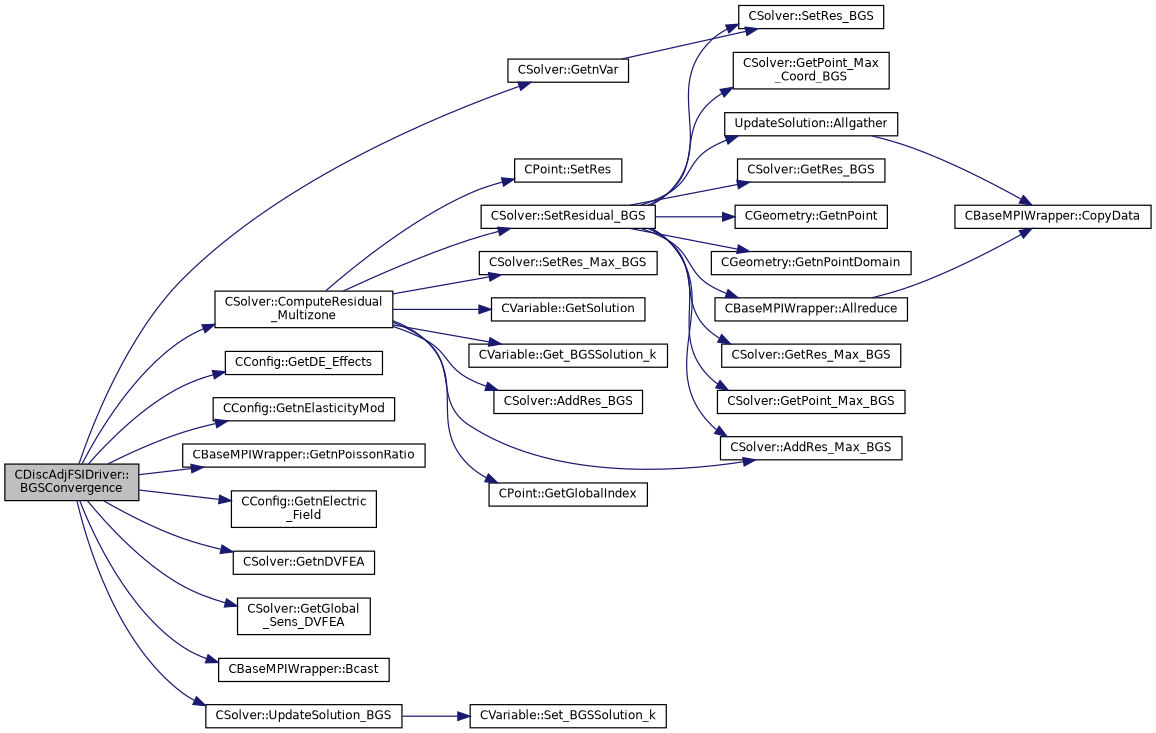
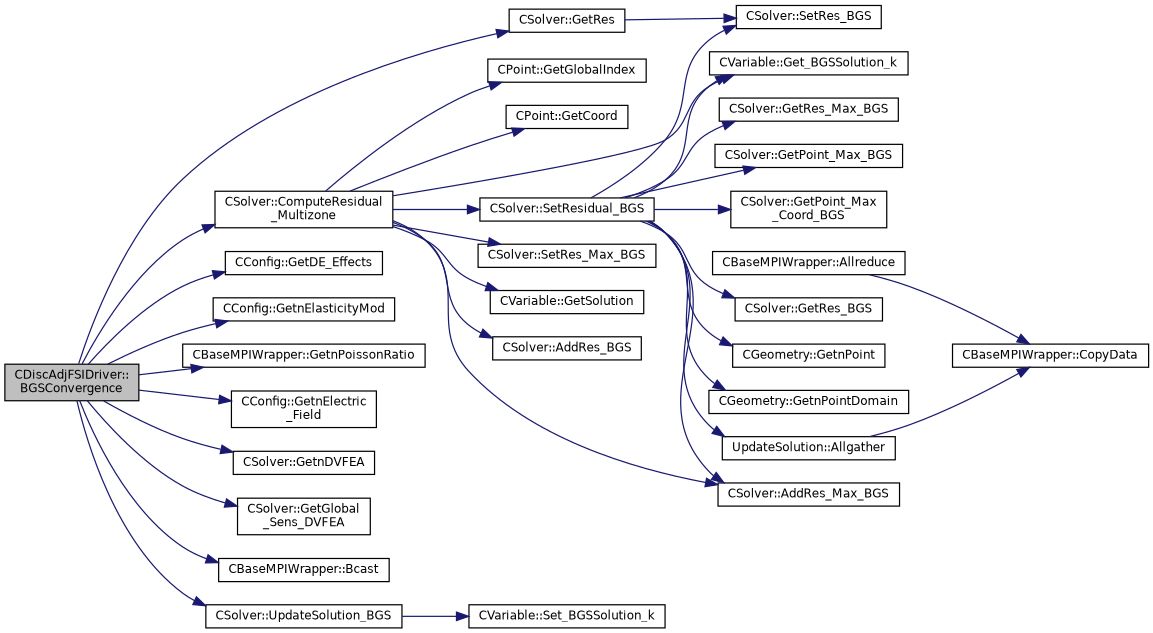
node "CSolver::GetnVar": label "CSolver::GetnVar" -> "CSolver::GetRes"
node "CPoint::SetRes": label "CPoint::SetRes" -> "CPoint::GetCoord"
edge "CSolver::SetResidual_BGS" -> "CBaseMPIWrapper::Allreduce": now "CSolver::SetResidual_BGS" -> "CVariable::Get_BGSSolution_k"
